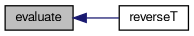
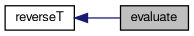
edge "reverseT" -> "evaluate": reversed
